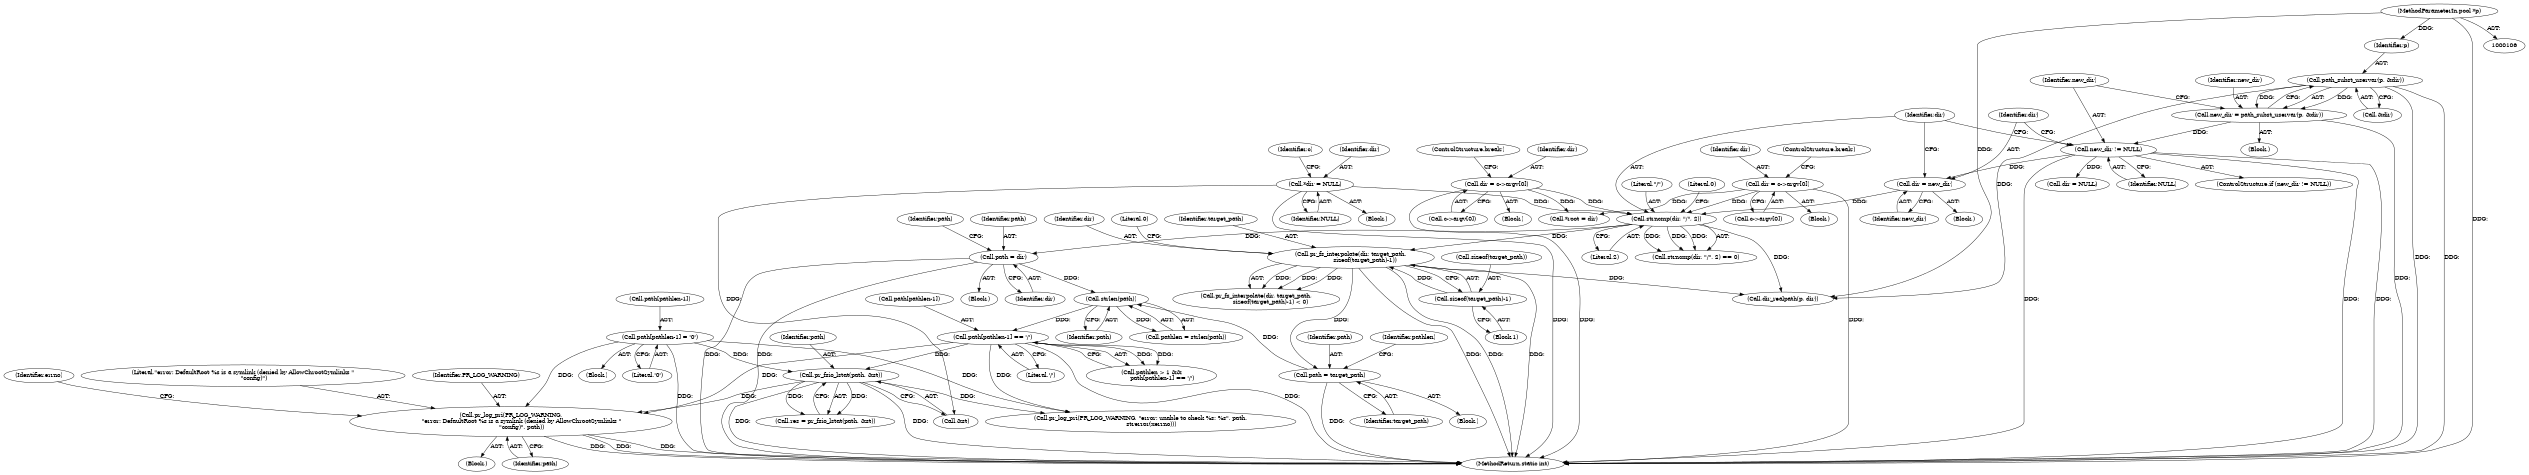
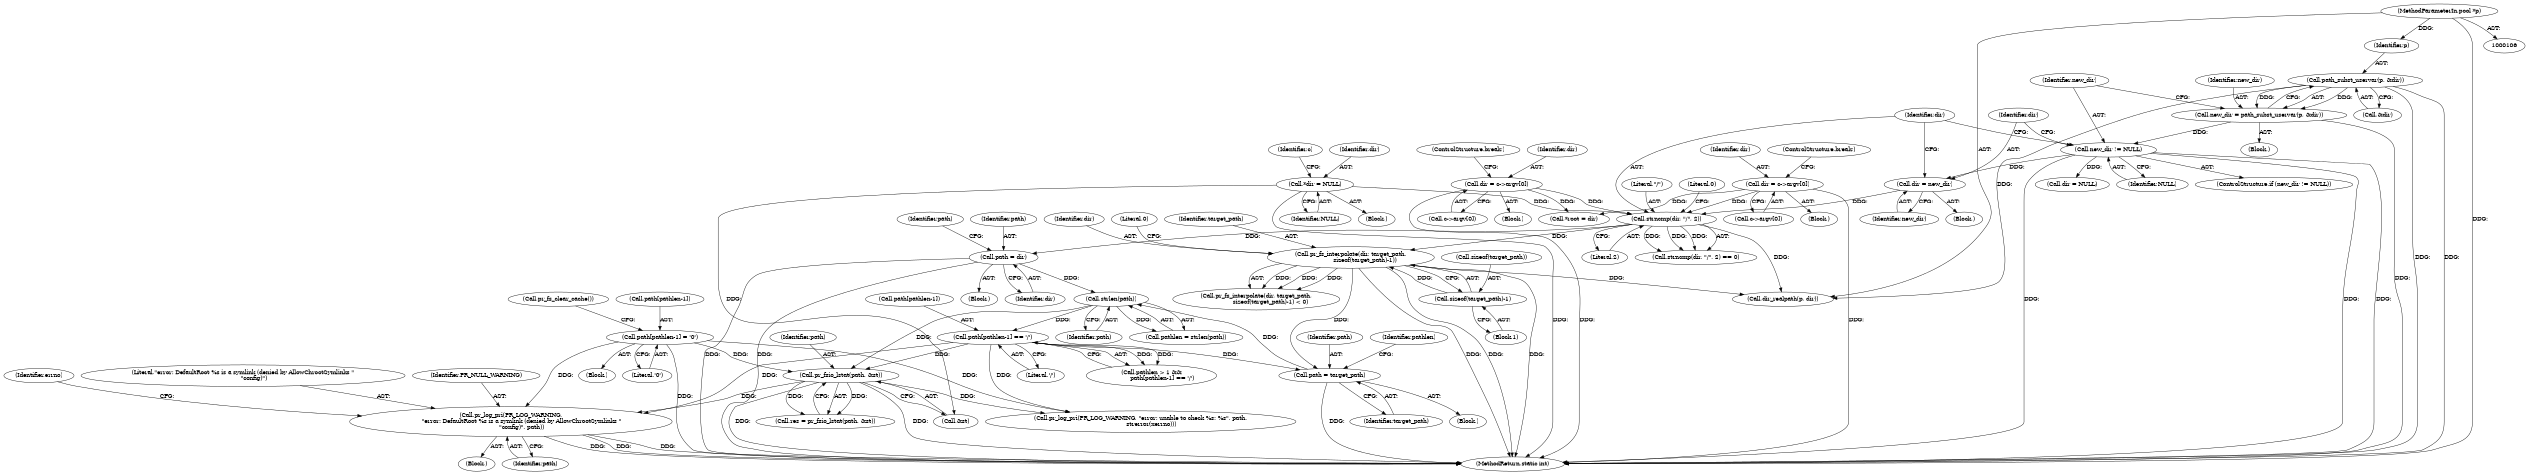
edge "(MethodParameterIn,pool *p)" -> "(Call,dir_realpath(p, dir))": label "DDG: " -> "AST: "
node "(Call,pr_fs_clear_cache())": added
edge "(Call,strlen(path))" -> "(Call,pr_fsio_lstat(path, &st))": added, label "DDG:"
node "(Identifier,PR_LOG_WARNING)": label "(Identifier,PR_LOG_WARNING)" -> "(Identifier,PR_NULL_WARNING)"
edge "(Call,path[pathlen-1] == '/')" -> "(MethodReturn,static int)": now "(Call,path[pathlen-1] == '/')" -> "(Call,path = target_path)"
